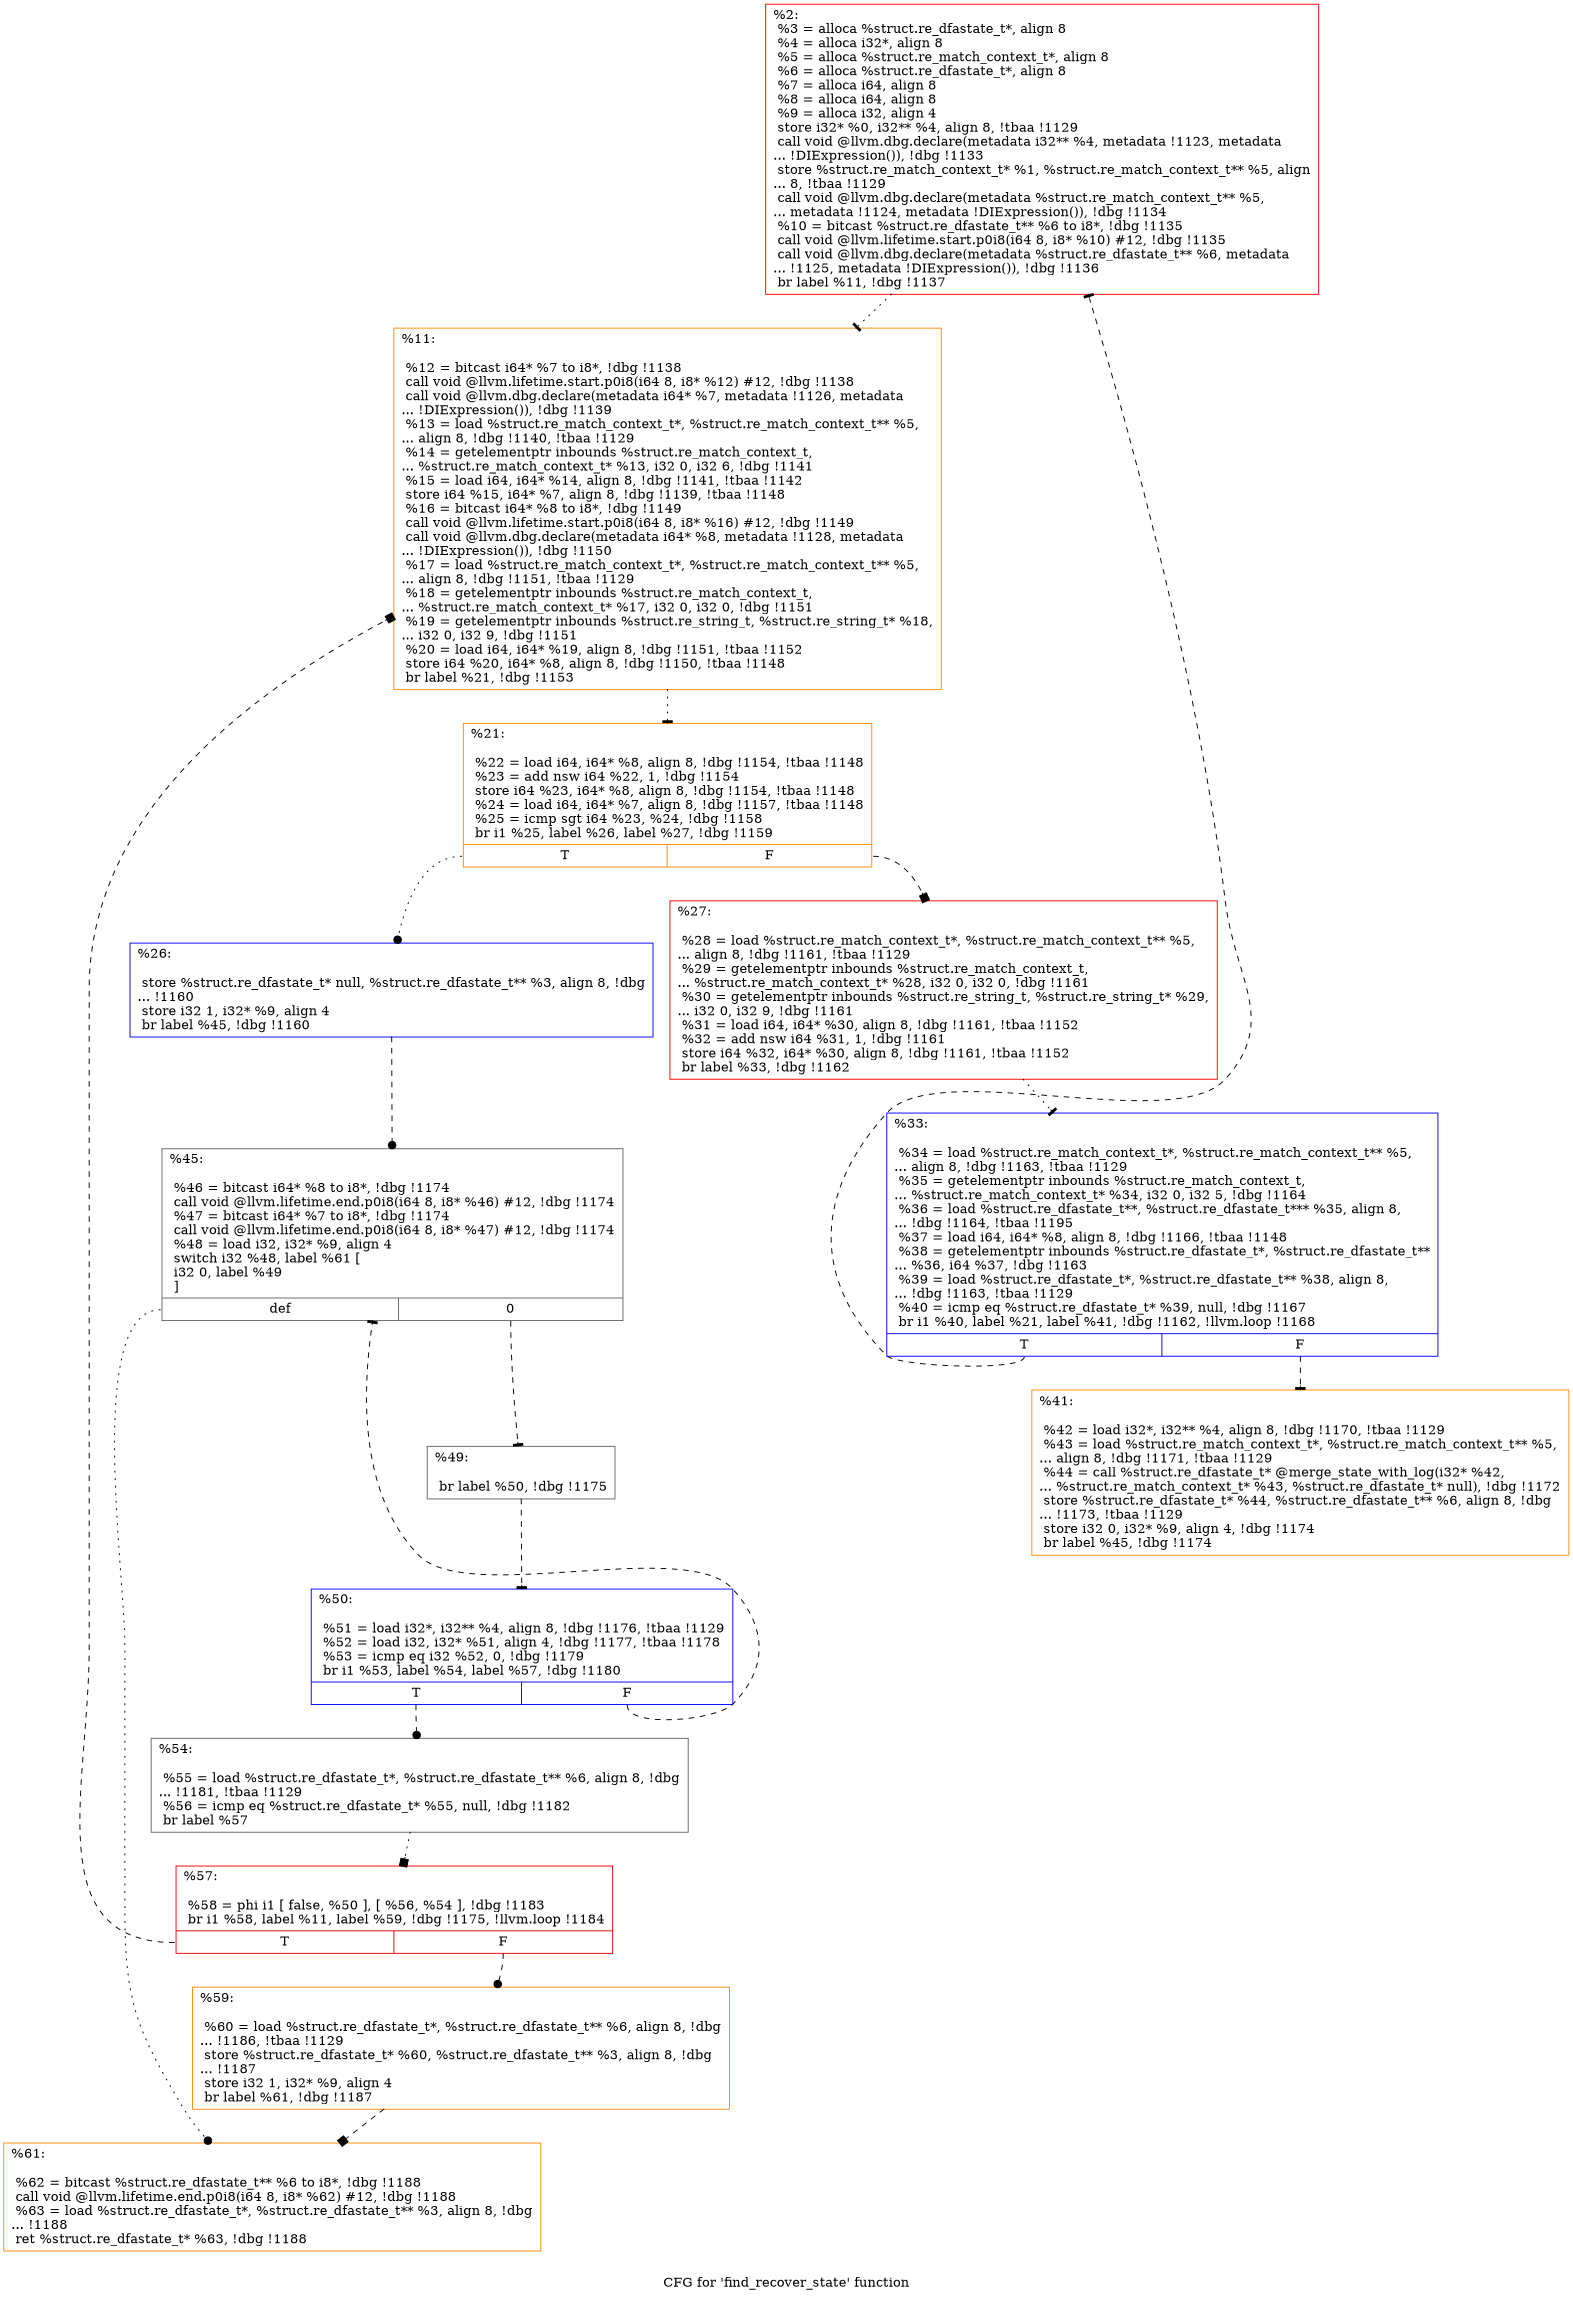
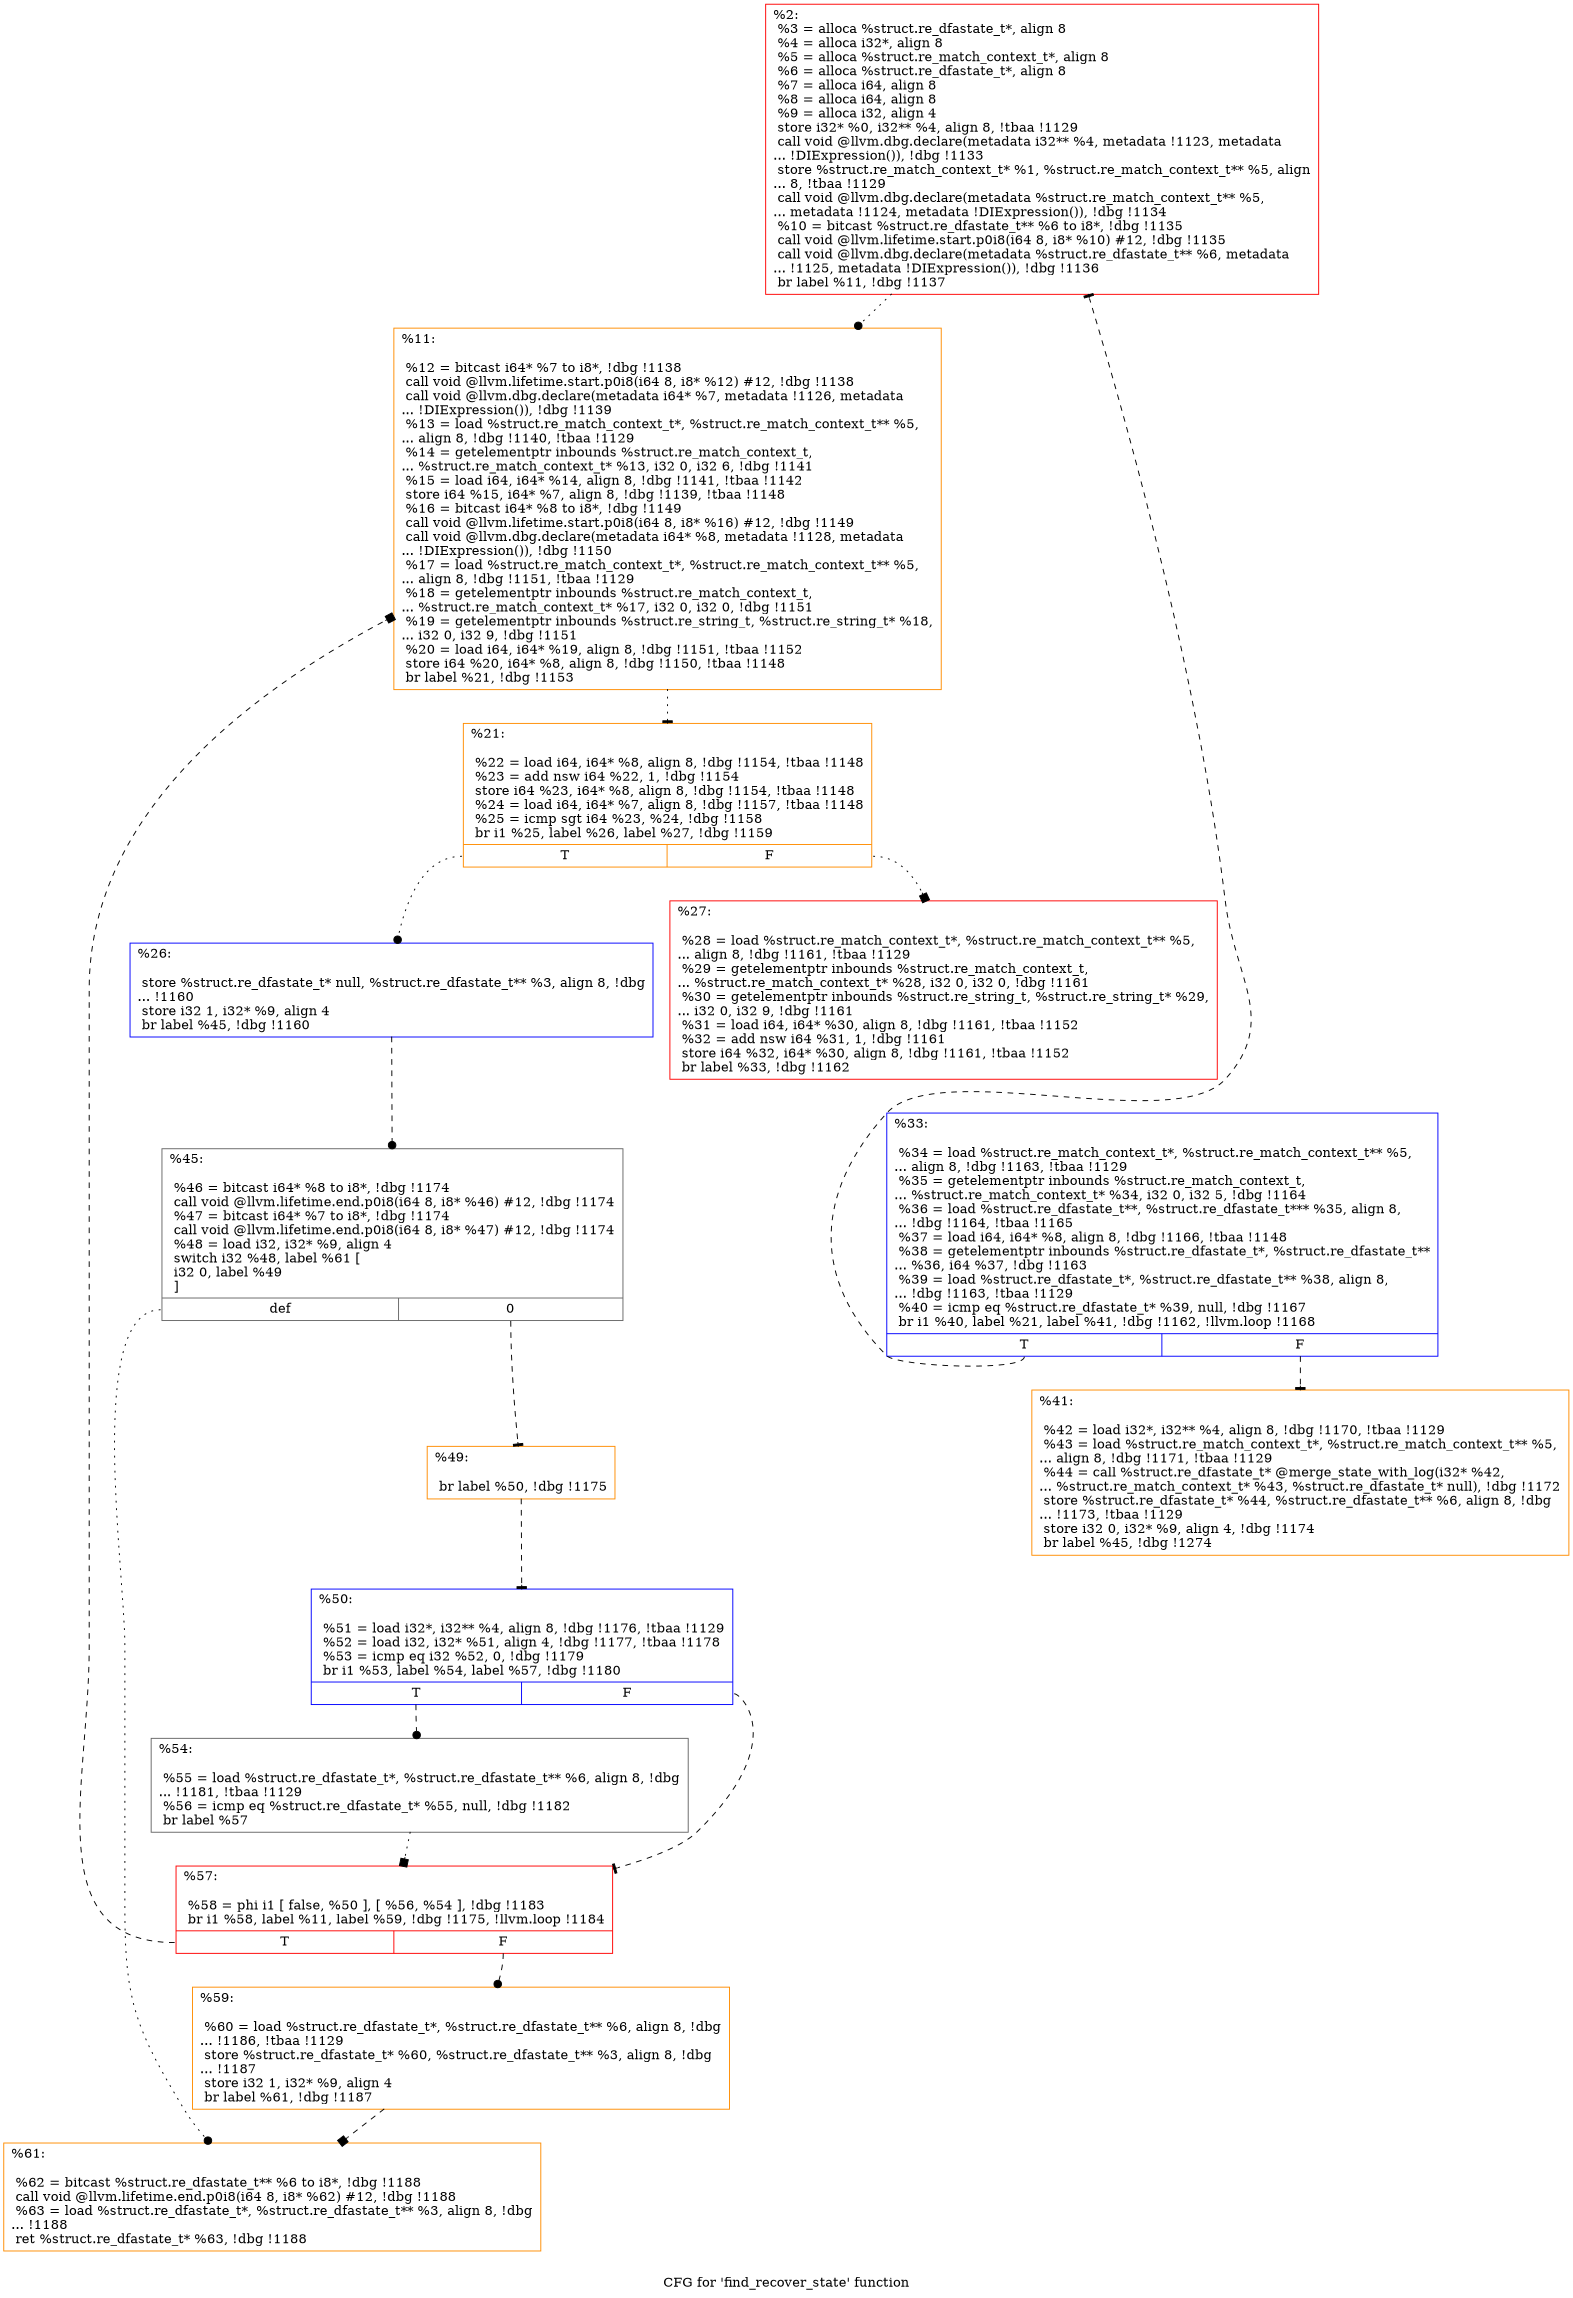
edge "%2:" -> "%11:": arrowhead tee -> dot
edge "%21:" -> "%27:": style dashed -> dotted
edge "%27:" -> "%33:": removed
node "%33:": text "... !dbg !1164, !tbaa !1195" -> "... !dbg !1164, !tbaa !1165"
node "%49:": color gray40 -> darkorange
node "%41:": text "br label %45, !dbg !1174" -> "br label %45, !dbg !1274"
edge "%50:" -> "%45:": now "%50:" -> "%57:"
